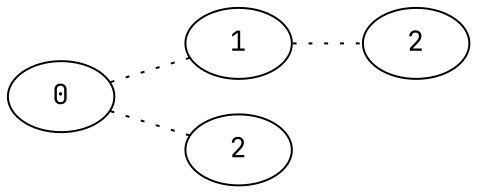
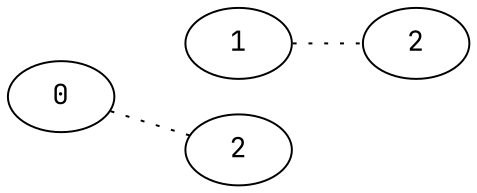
edge "1" -- "0": removed
